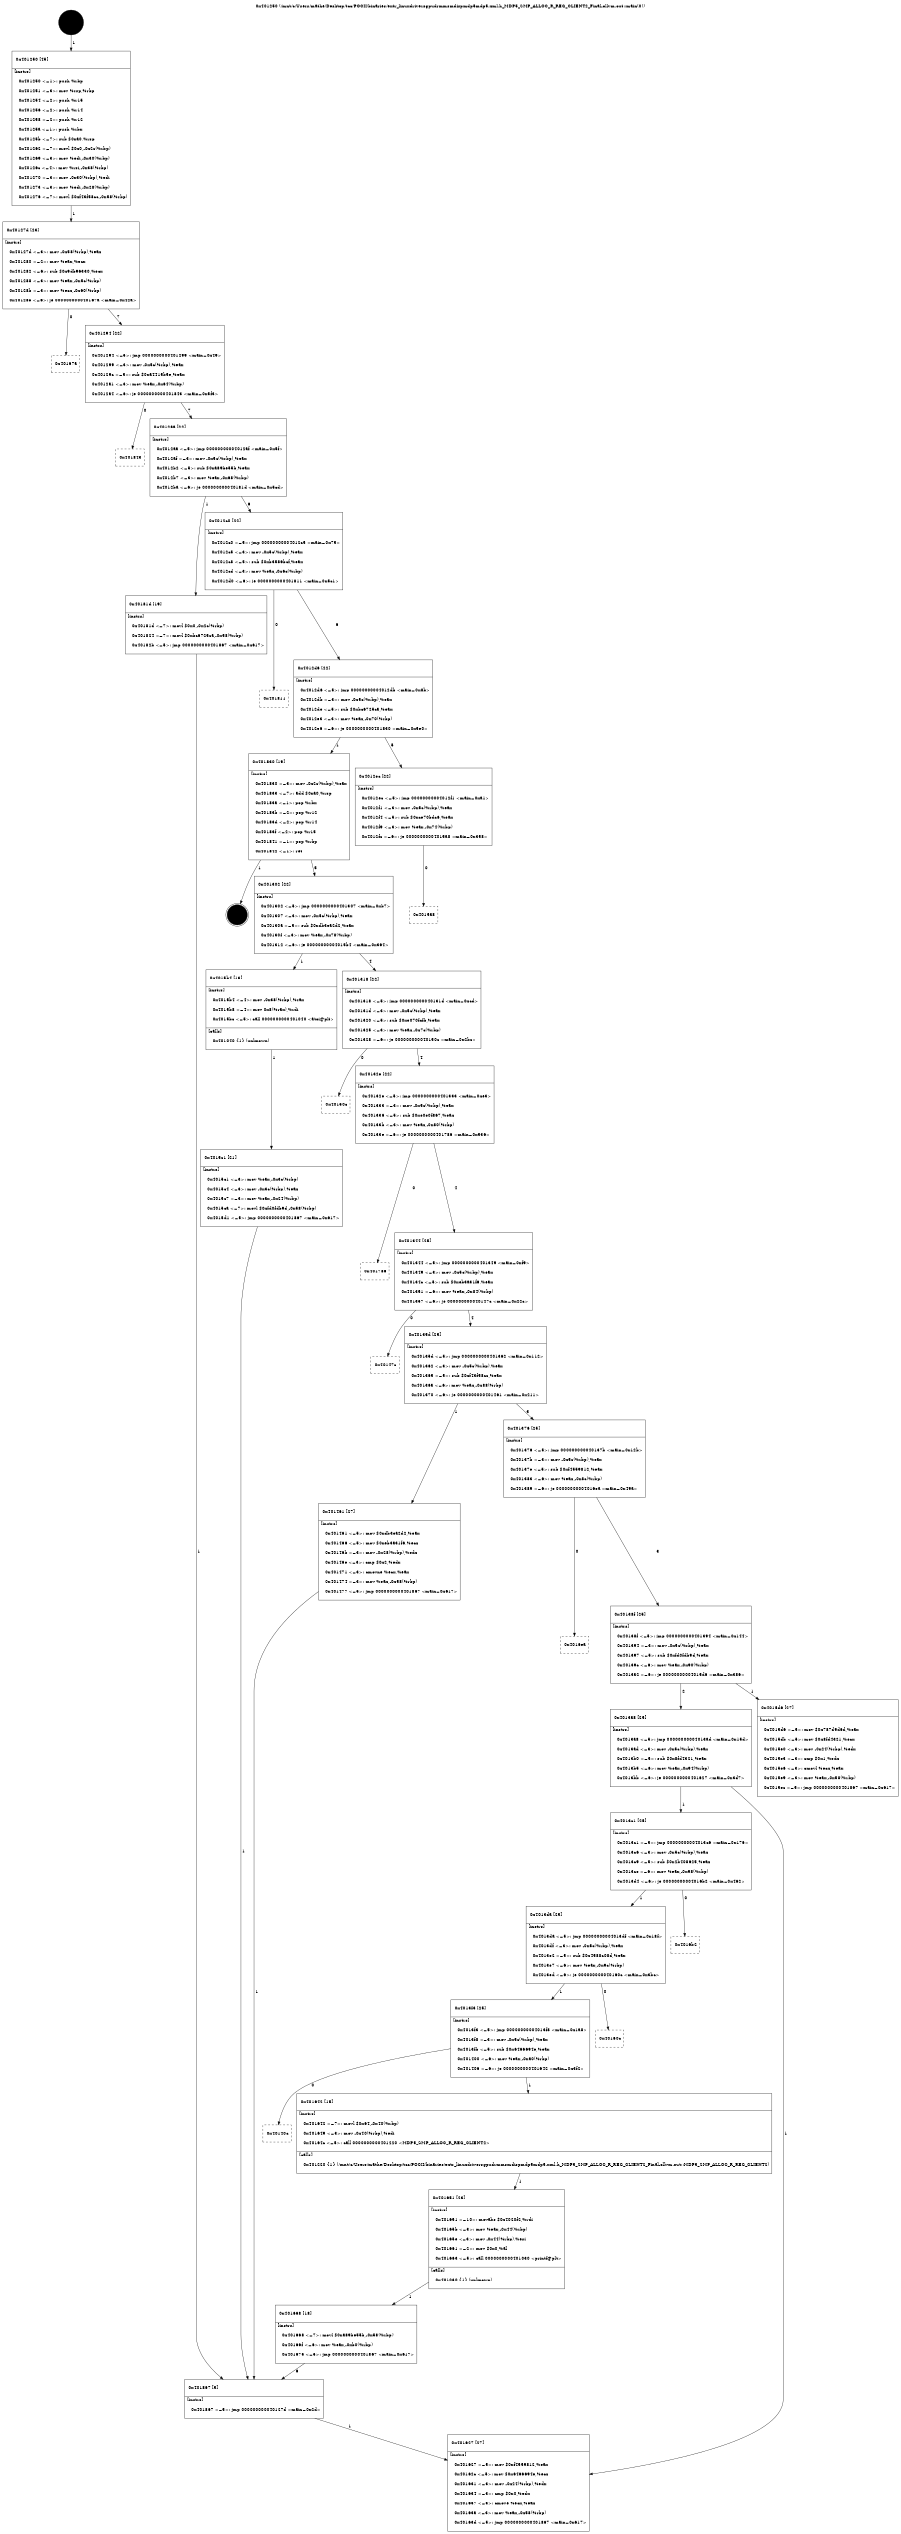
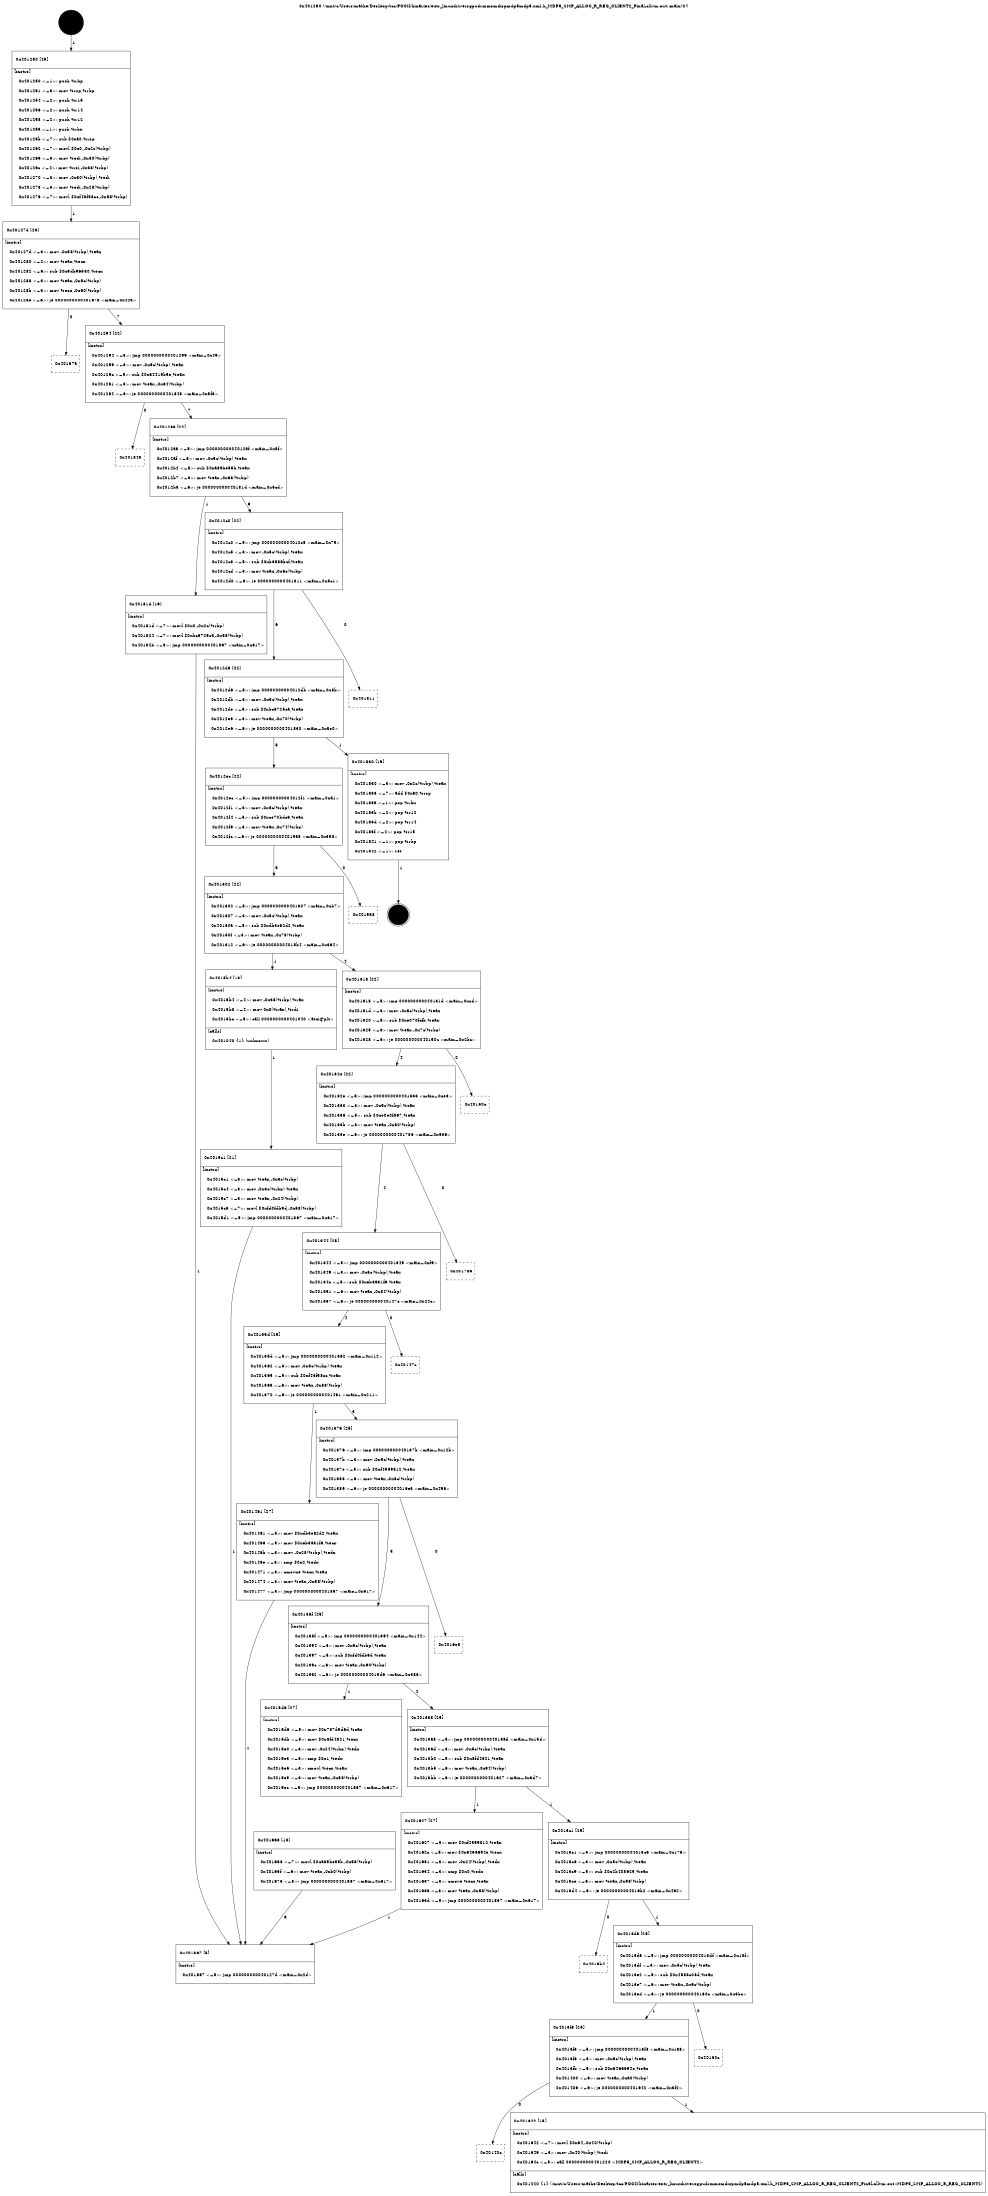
edge "0x401830 [19]" -> "0x401302 [22]": now "0x4012ec [22]" -> "0x401302 [22]"
node "0x401651 [23]": removed
edge "0x401867 [5]" -> "0x401627 [27]": reversed
